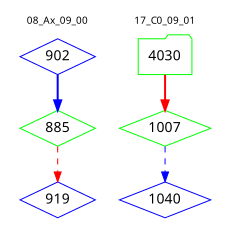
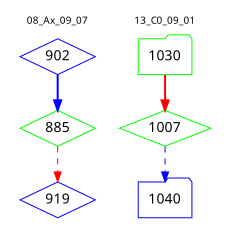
cluster "08_Ax_09_00": label "08_Ax_09_00" -> "08_Ax_09_07"
cluster "17_C0_09_01": label "17_C0_09_01" -> "13_C0_09_01"
node "4030": label "4030" -> "1030"
node "1040": shape diamond -> folder
